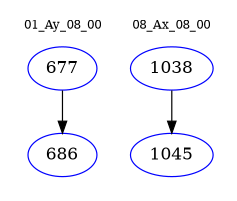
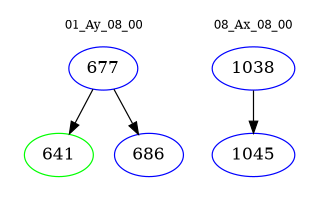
node "641": added
